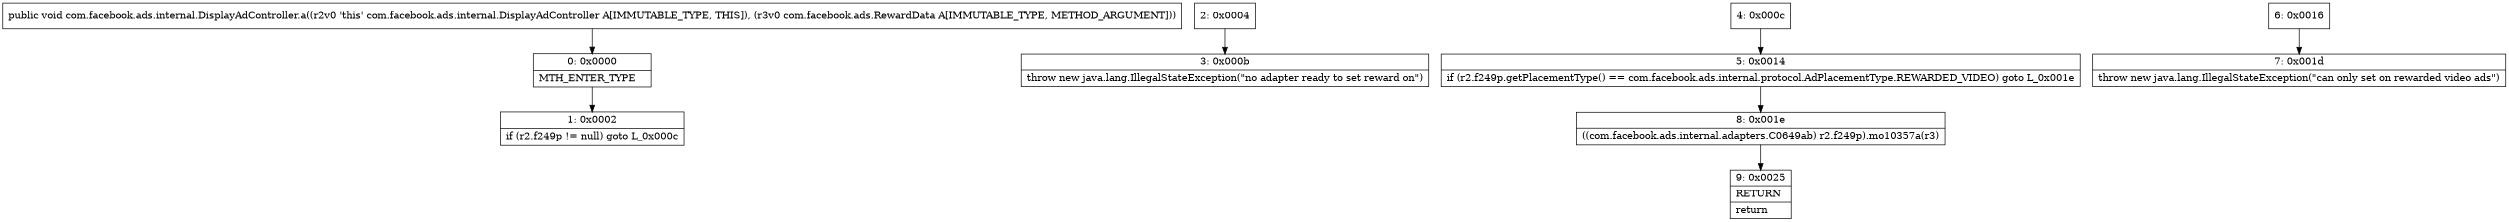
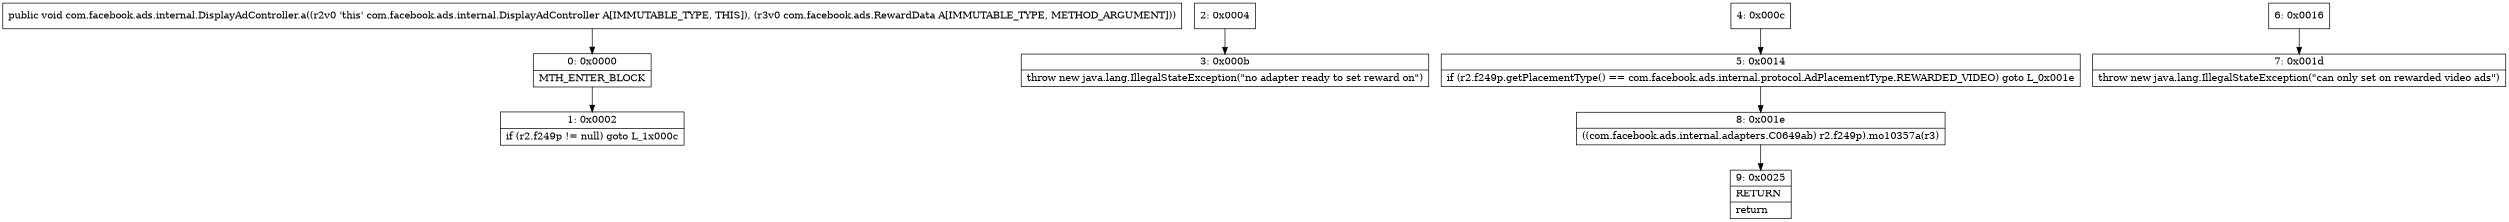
node "0: 0x0000": text "MTH_ENTER_TYPE" -> "MTH_ENTER_BLOCK"
node "1: 0x0002": text "if (r2.f249p != null) goto L_0x000c" -> "if (r2.f249p != null) goto L_1x000c"
